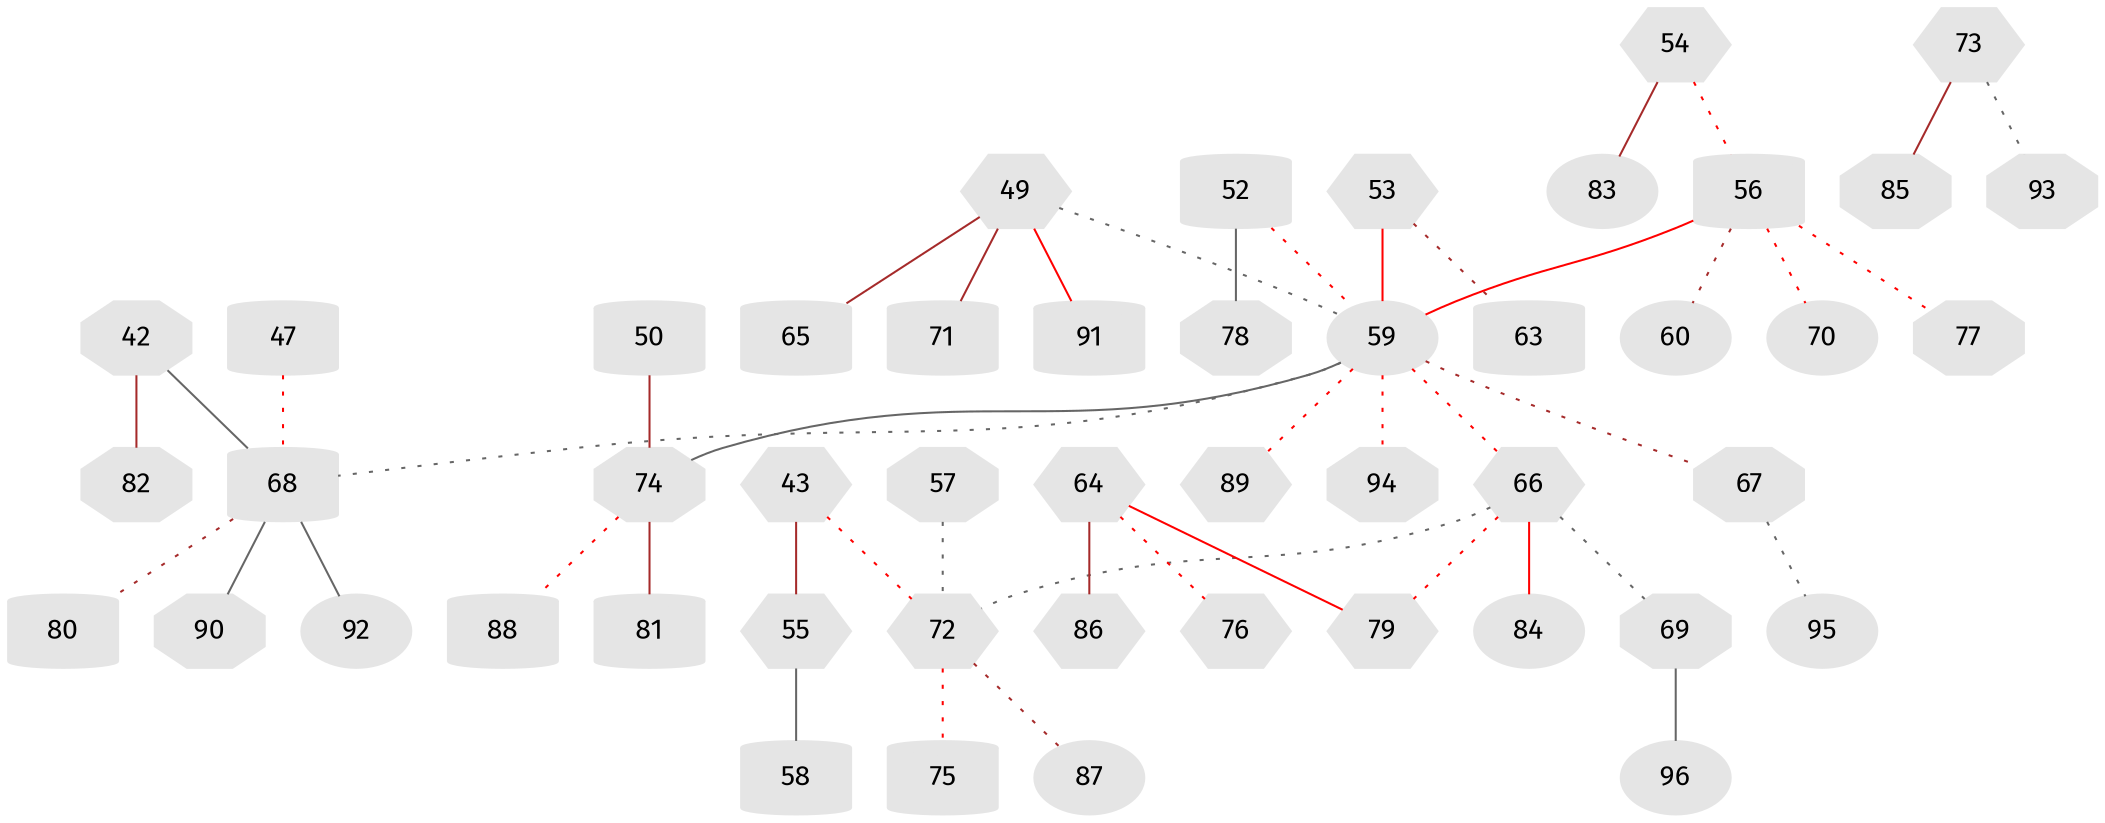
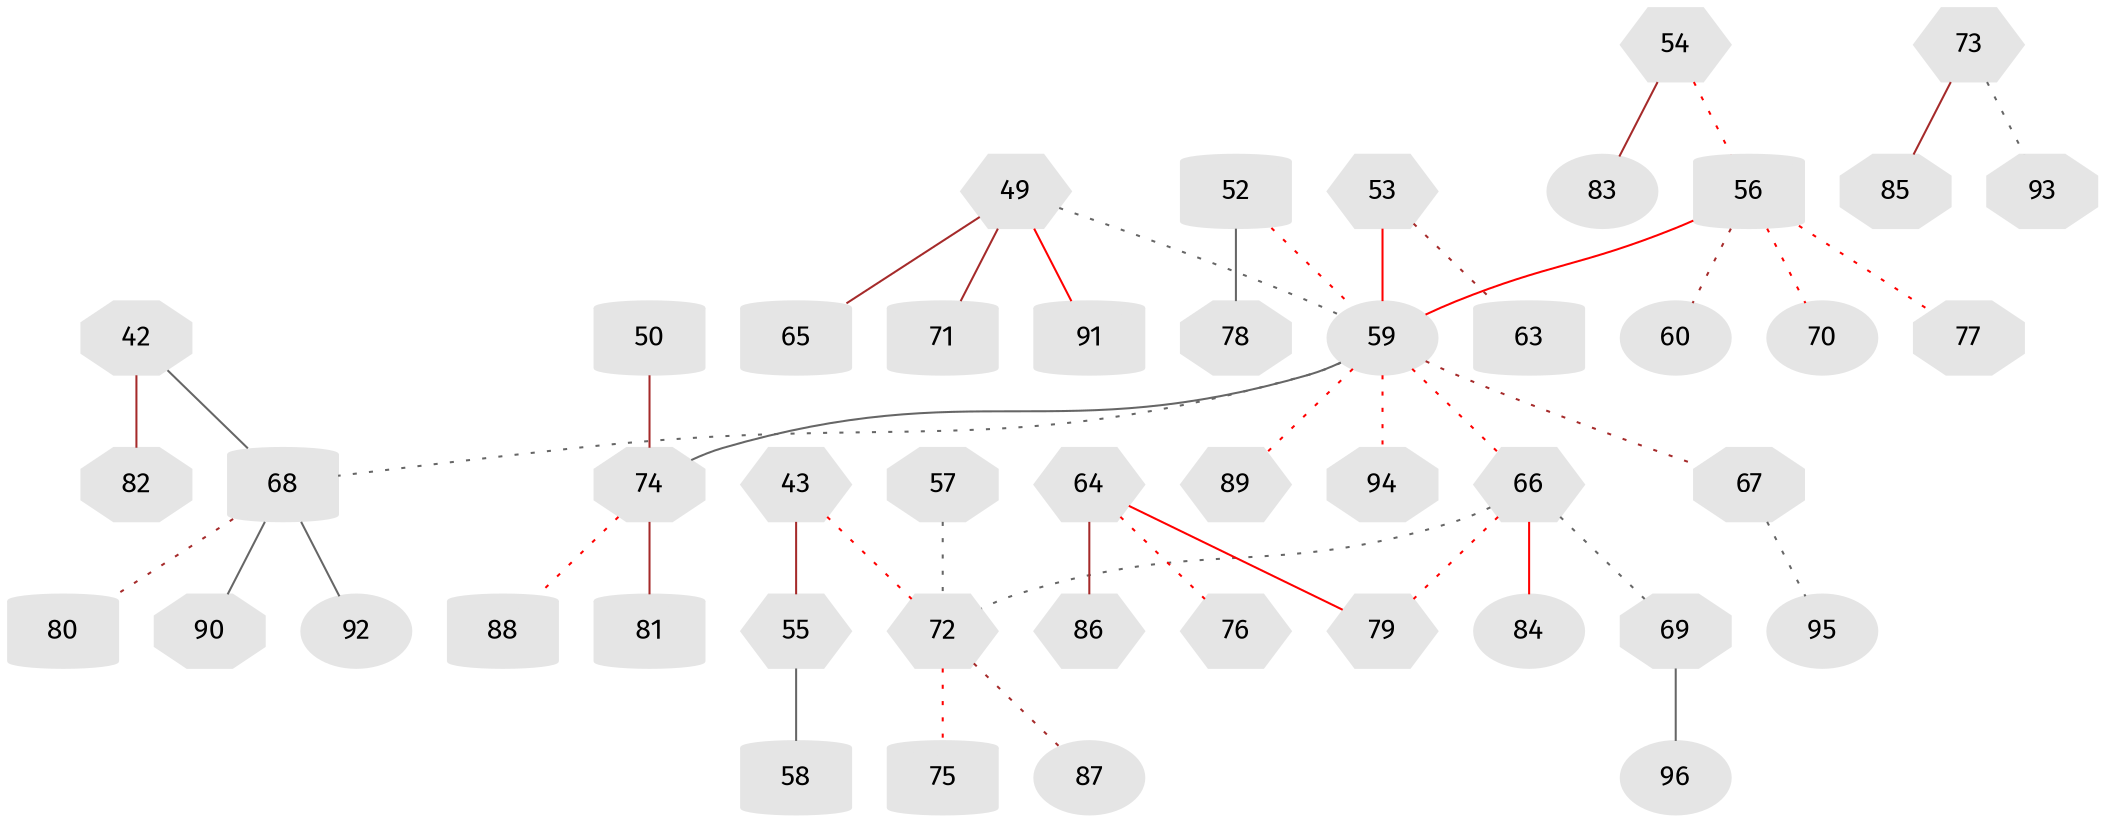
node "47": removed
